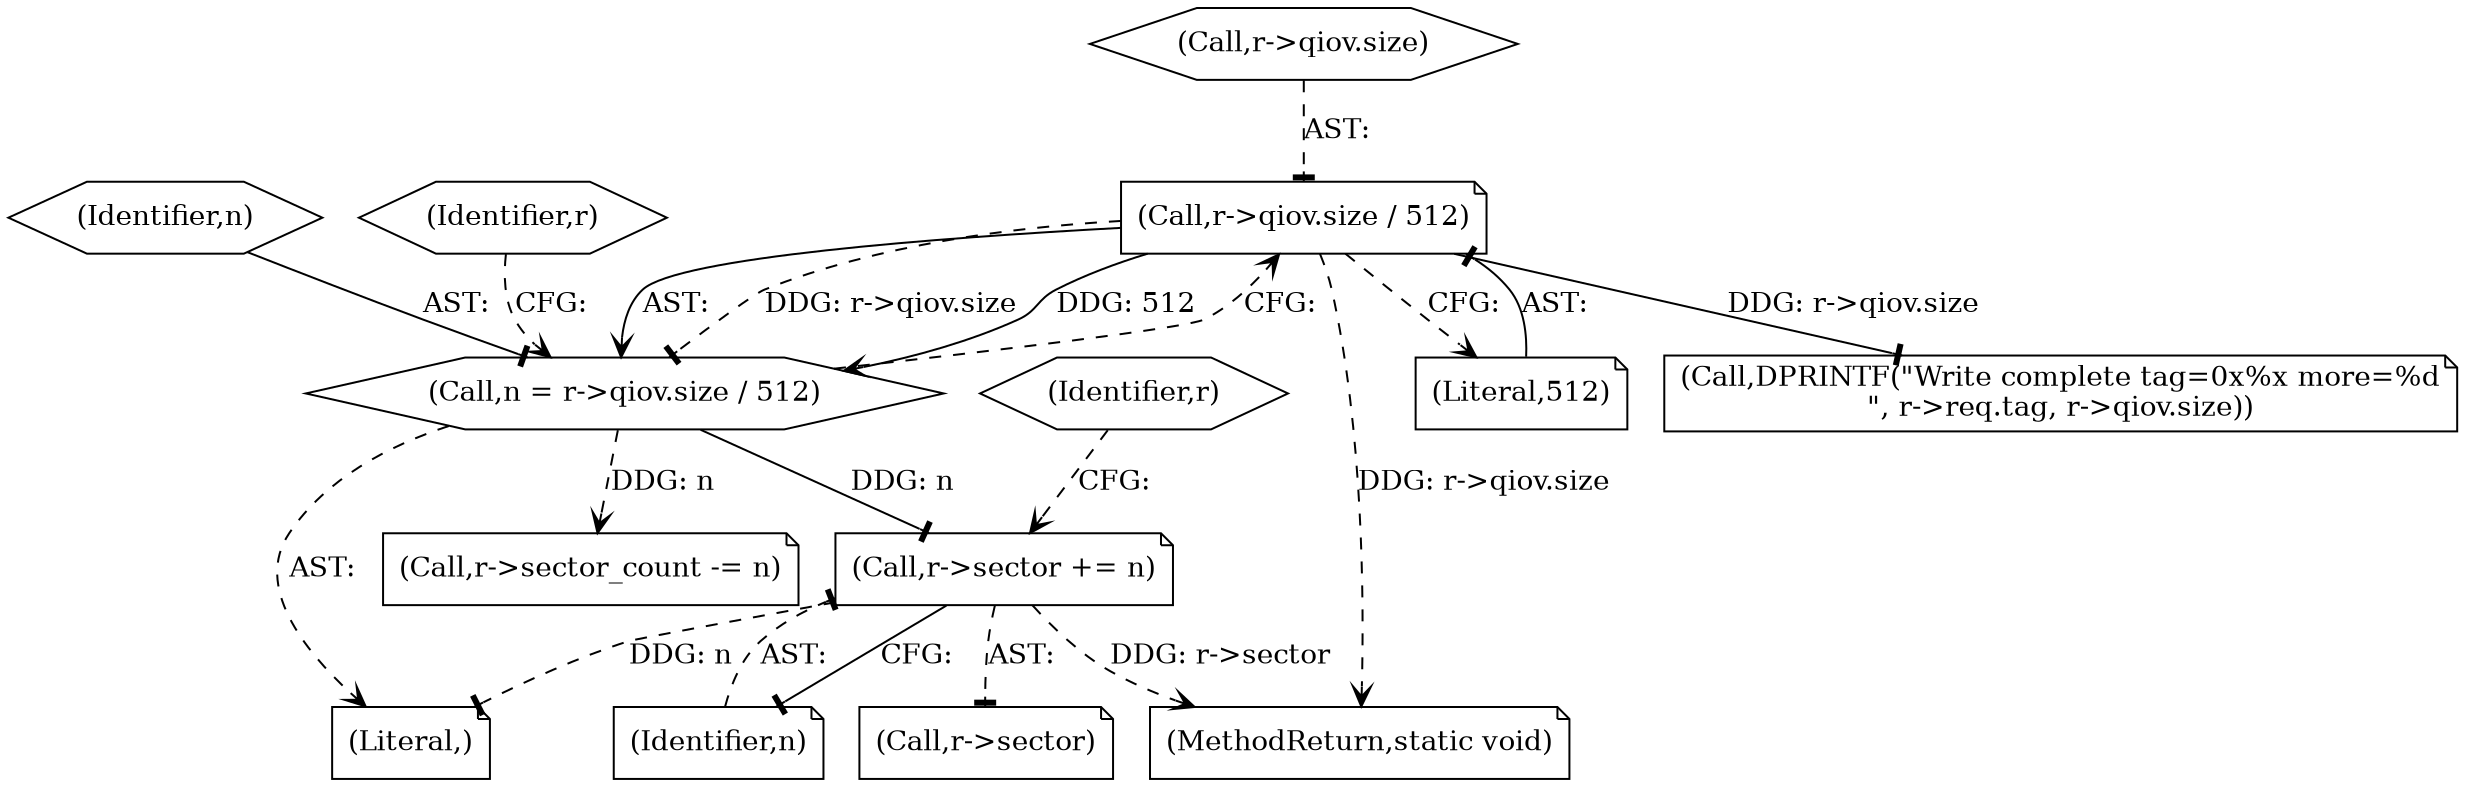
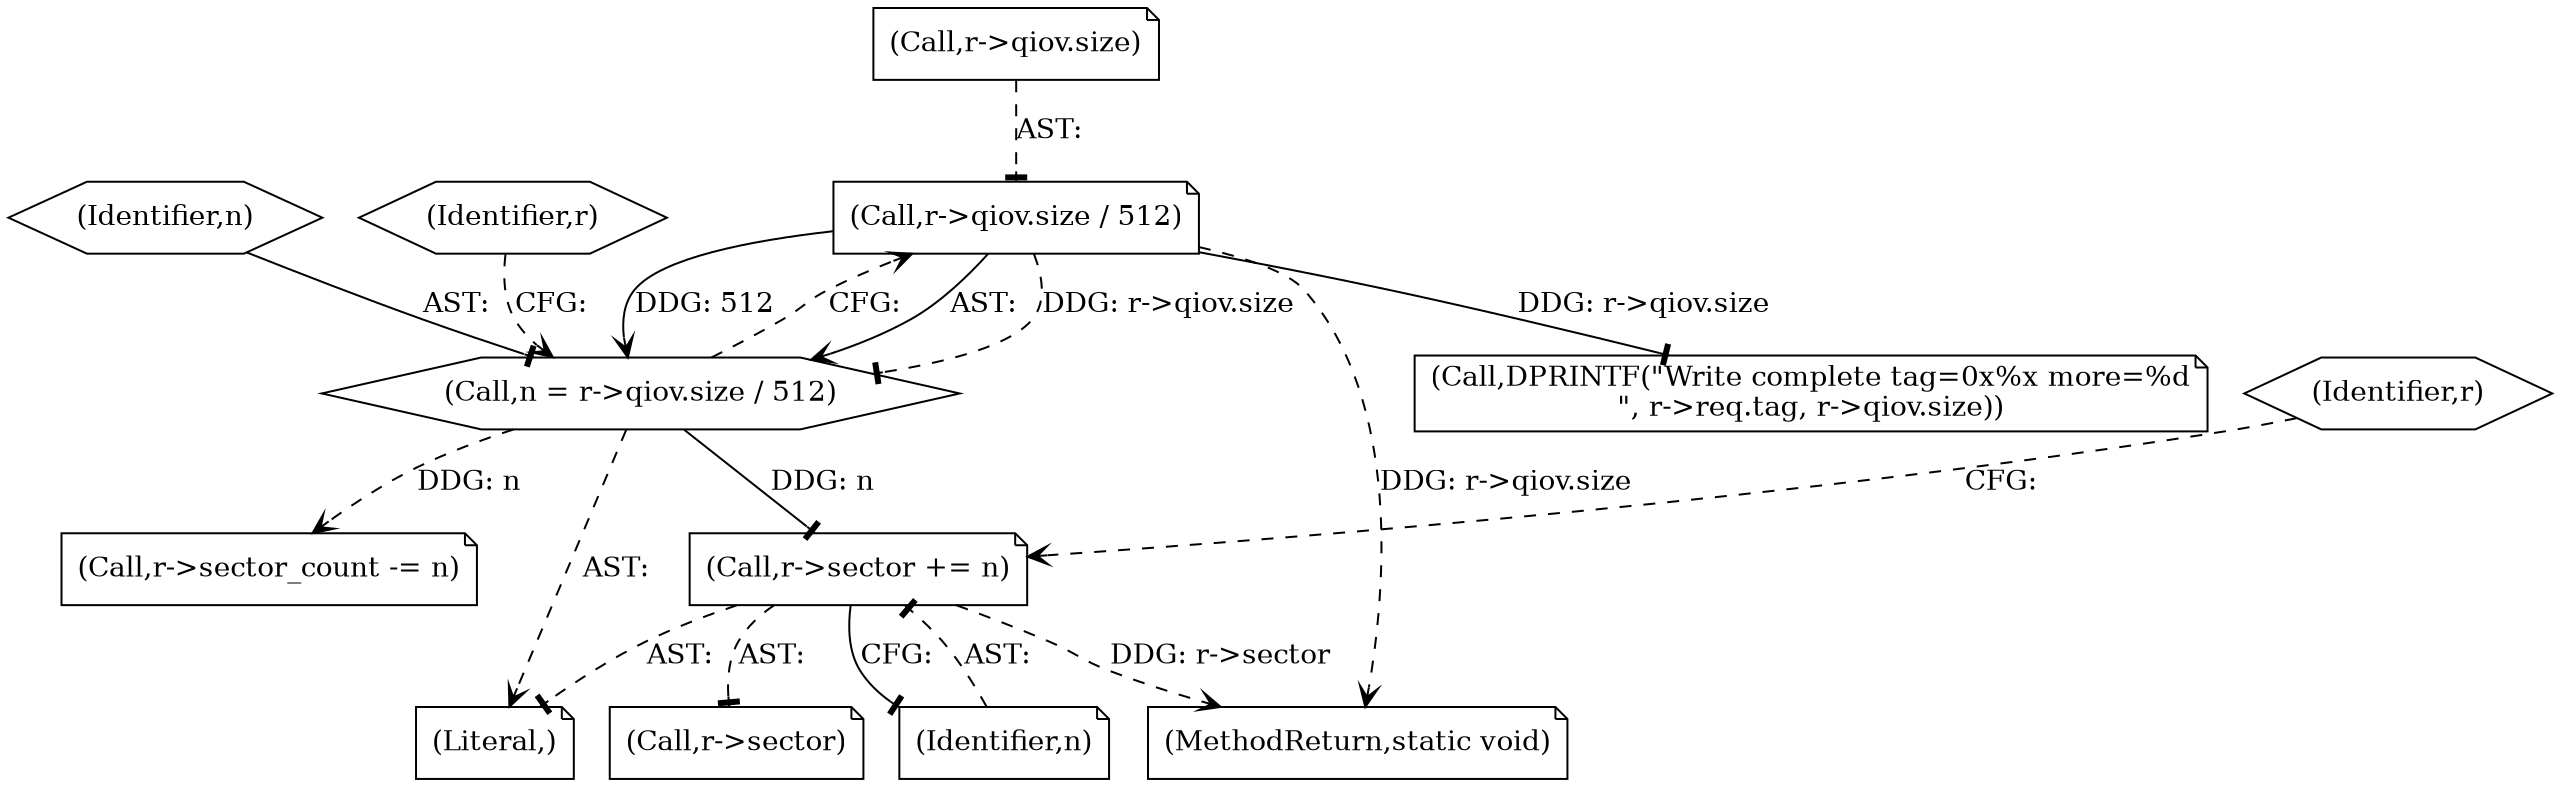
node "(Call,r->qiov.size)": shape hexagon -> note
node "(Literal,512)": removed
edge "(Call,r->sector += n)" -> "(Literal,)": label "DDG: n" -> "AST: "
